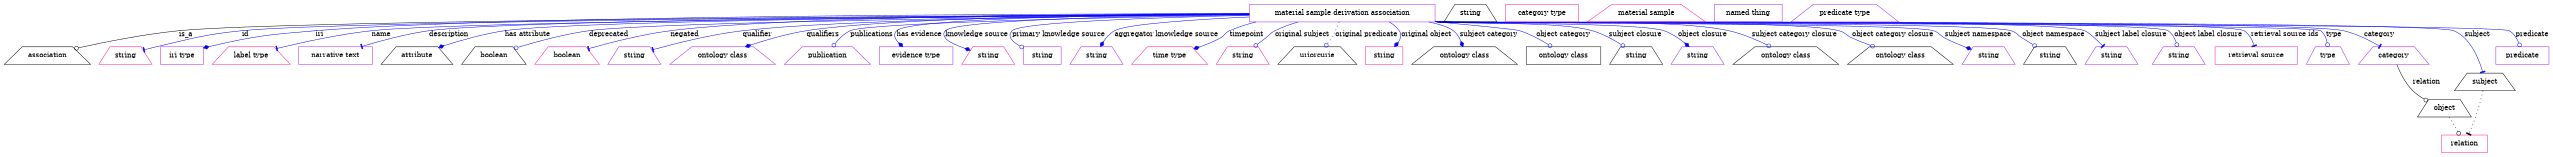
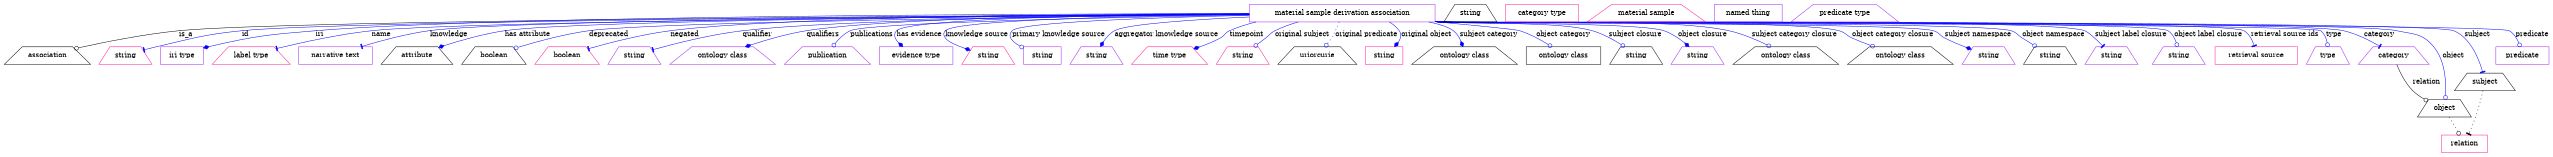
edge "material sample derivation association" -> "object": added, label "object"
edge "material sample derivation association" -> "narrative text": label "description" -> "knowledge"
